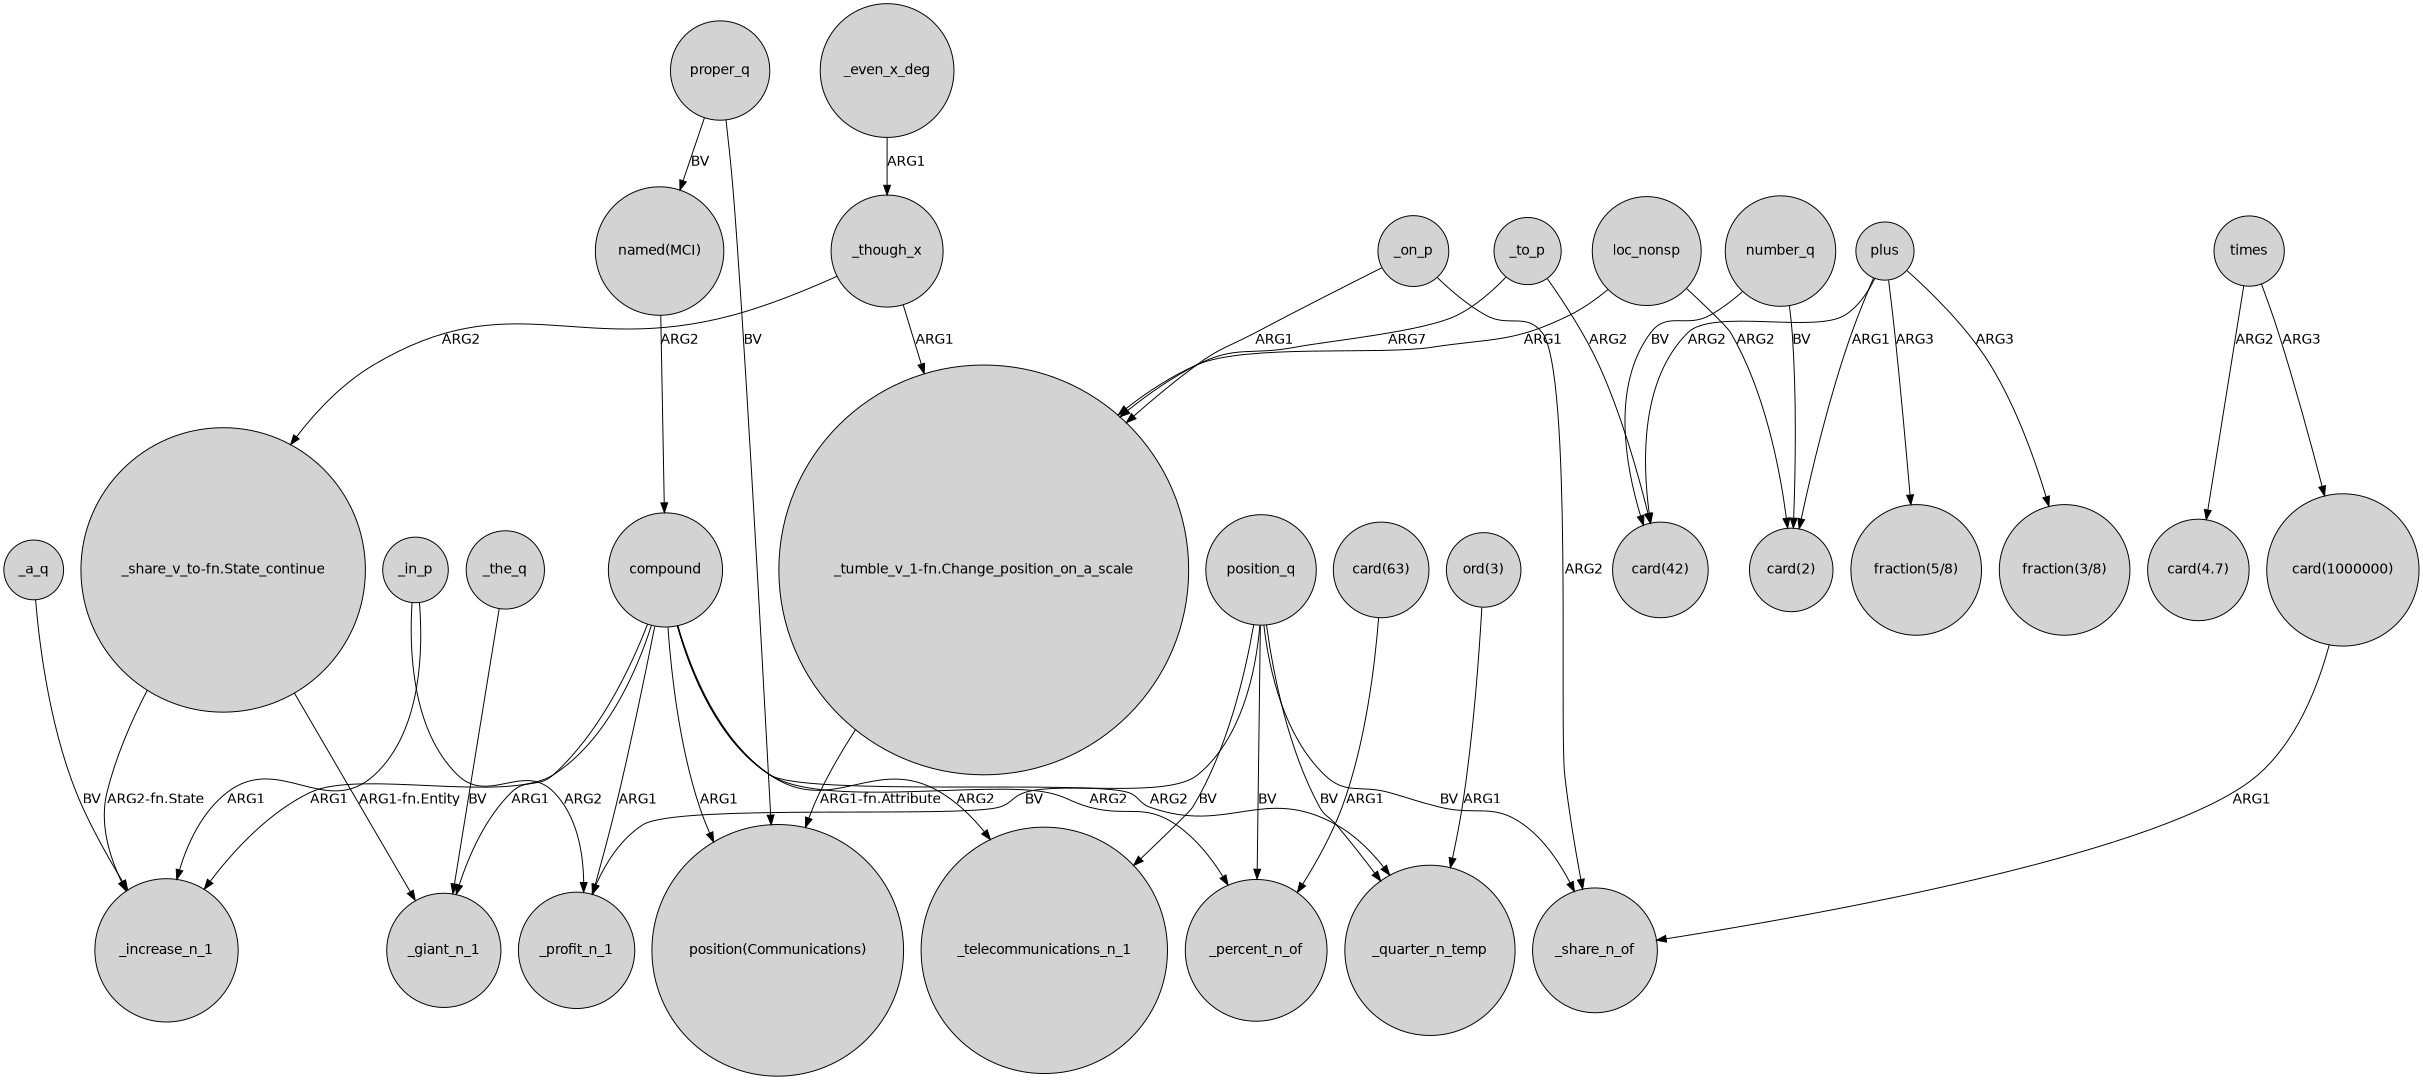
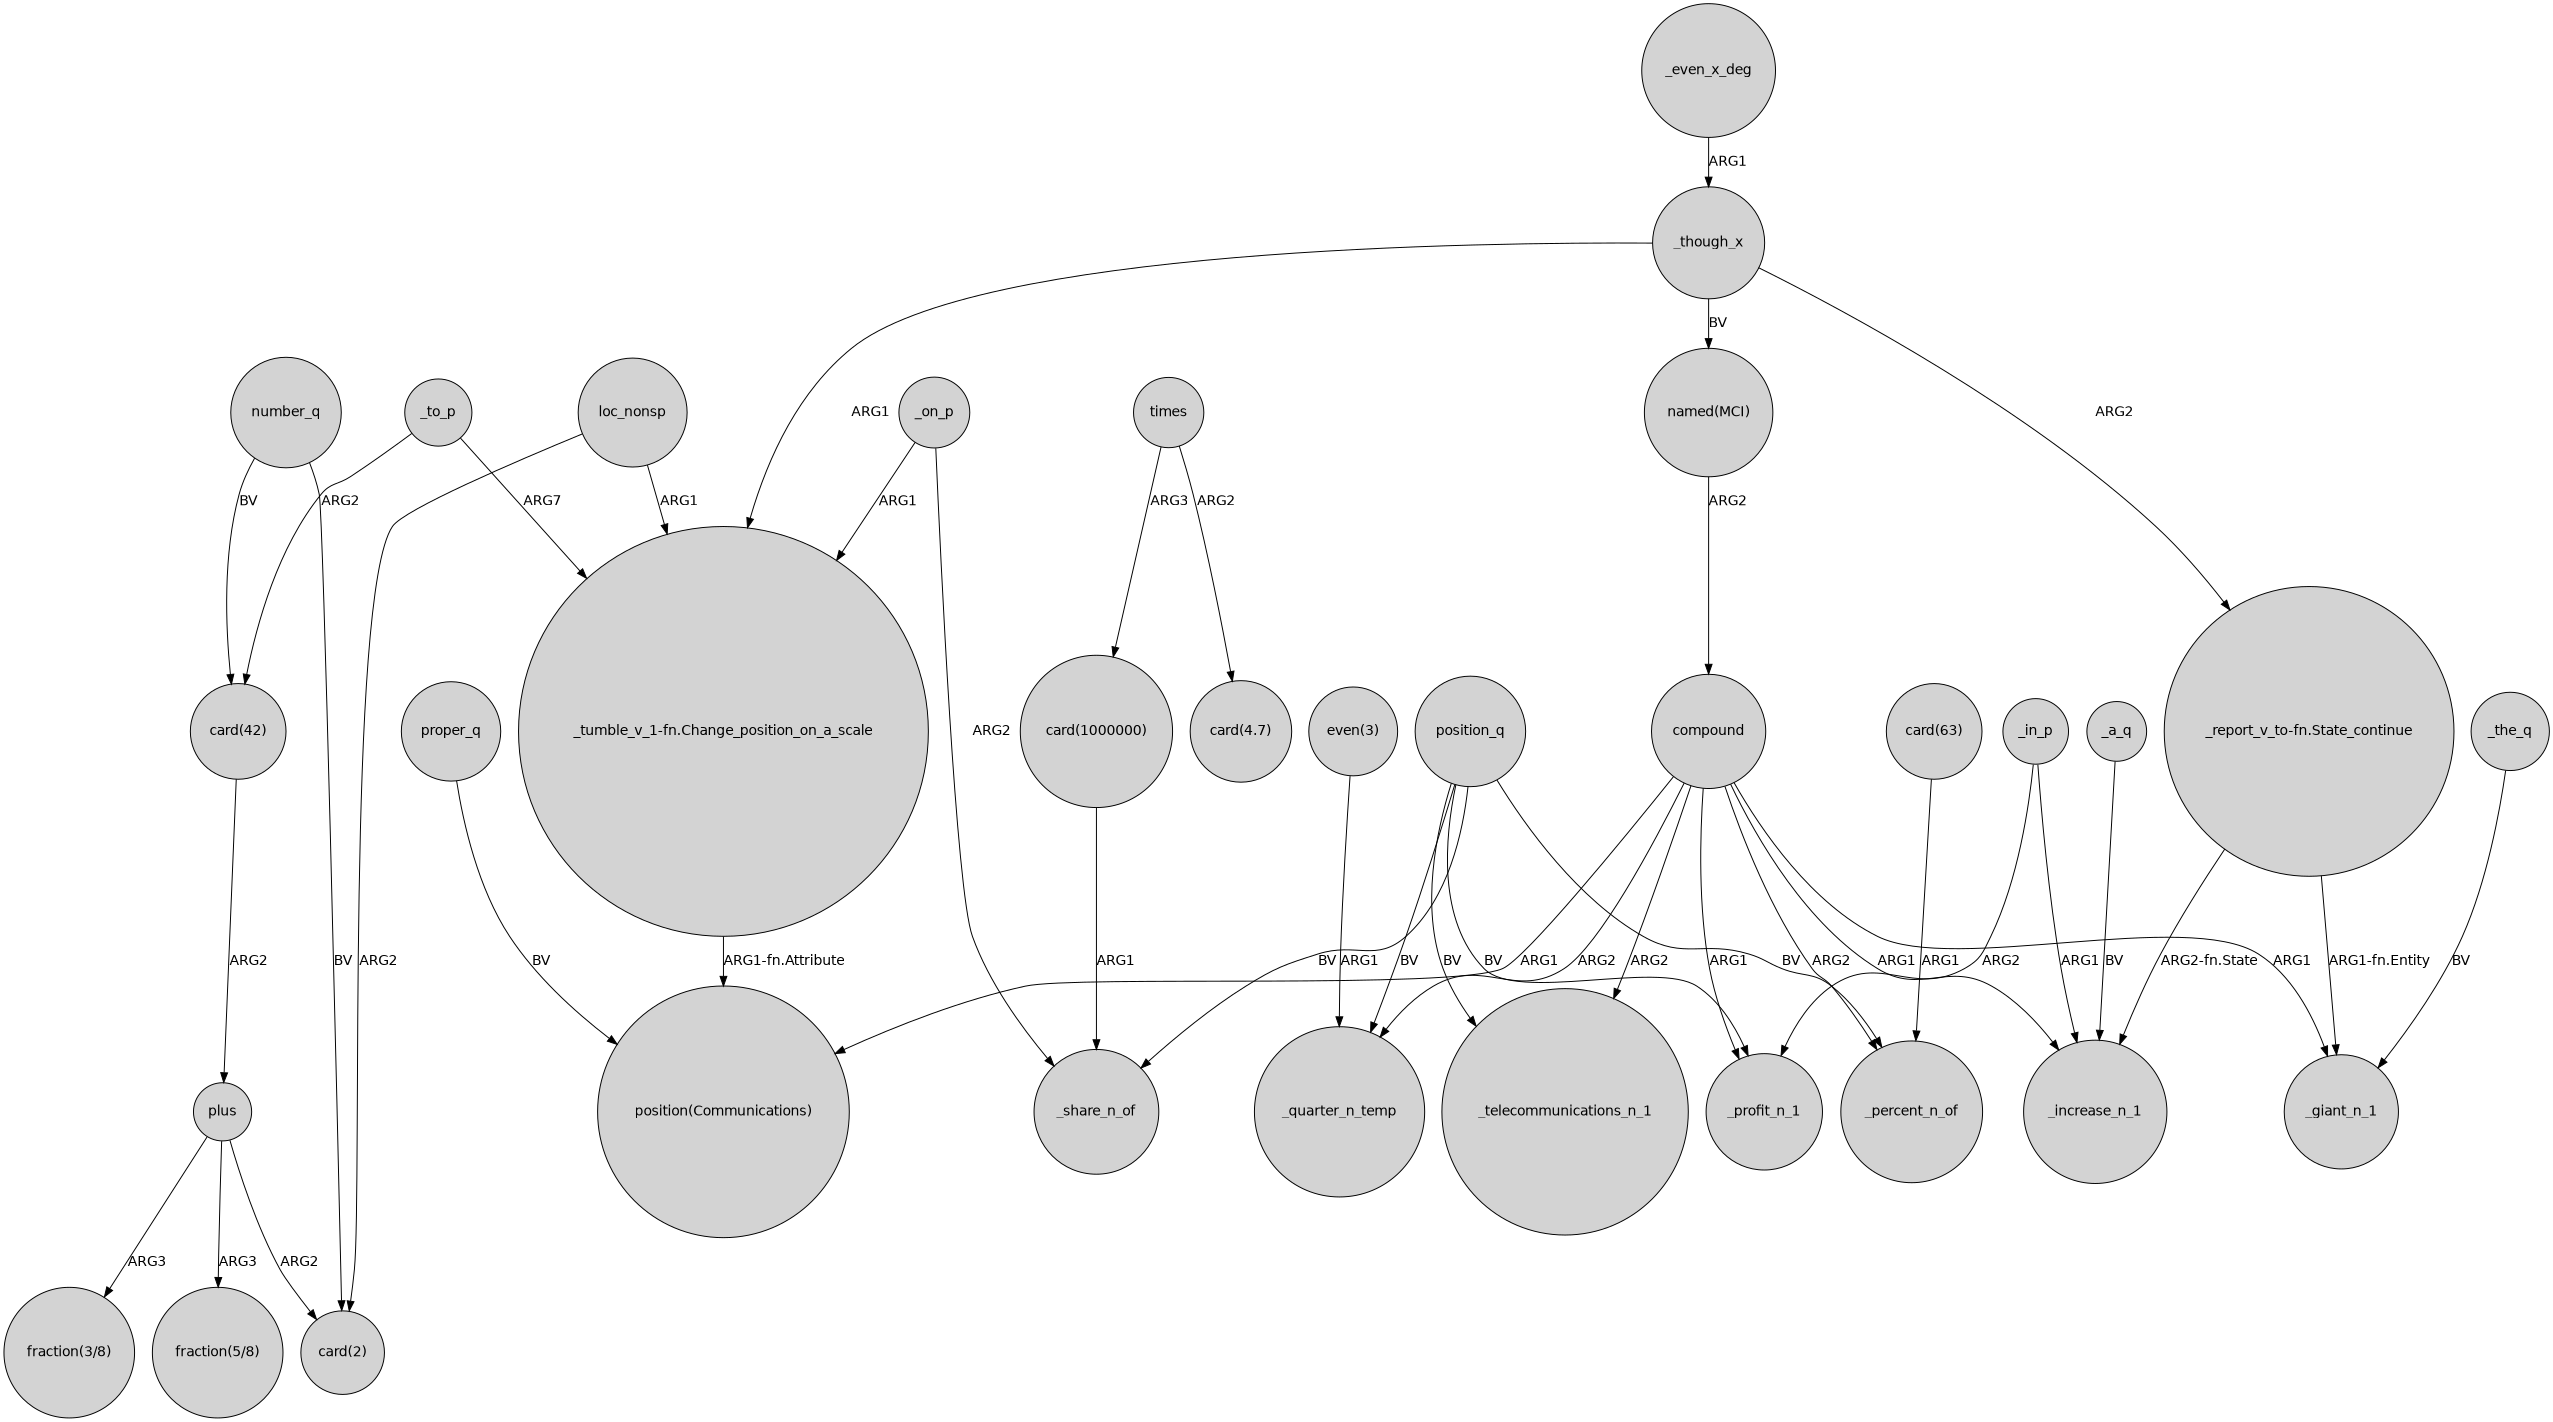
edge "proper_q" -> "named(MCI)": now "_though_x" -> "named(MCI)"
edge "plus" -> "card(42)": reversed
edge "plus" -> "card(2)": label "ARG1" -> "ARG2"
node "_share_v_to-fn.State_continue": label "_share_v_to-fn.State_continue" -> "_report_v_to-fn.State_continue"
node "ord(3)": label "ord(3)" -> "even(3)"
